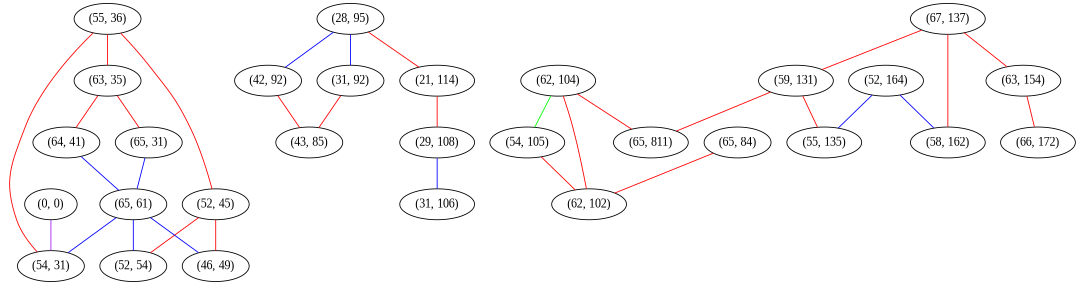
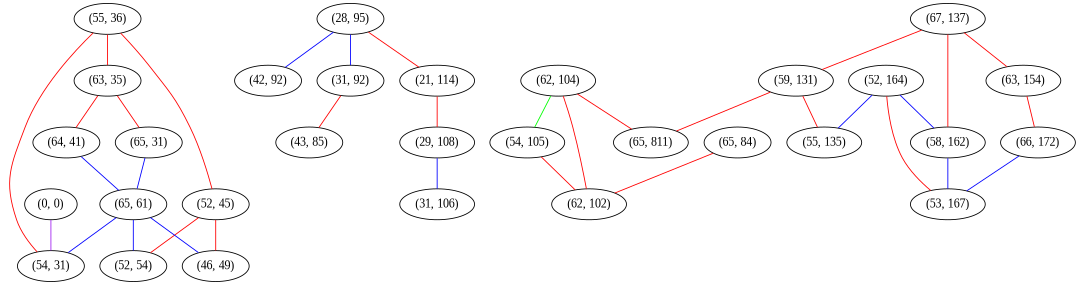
edge "(42, 92)" -- "(43, 85)": removed
node "(53, 167)": added
